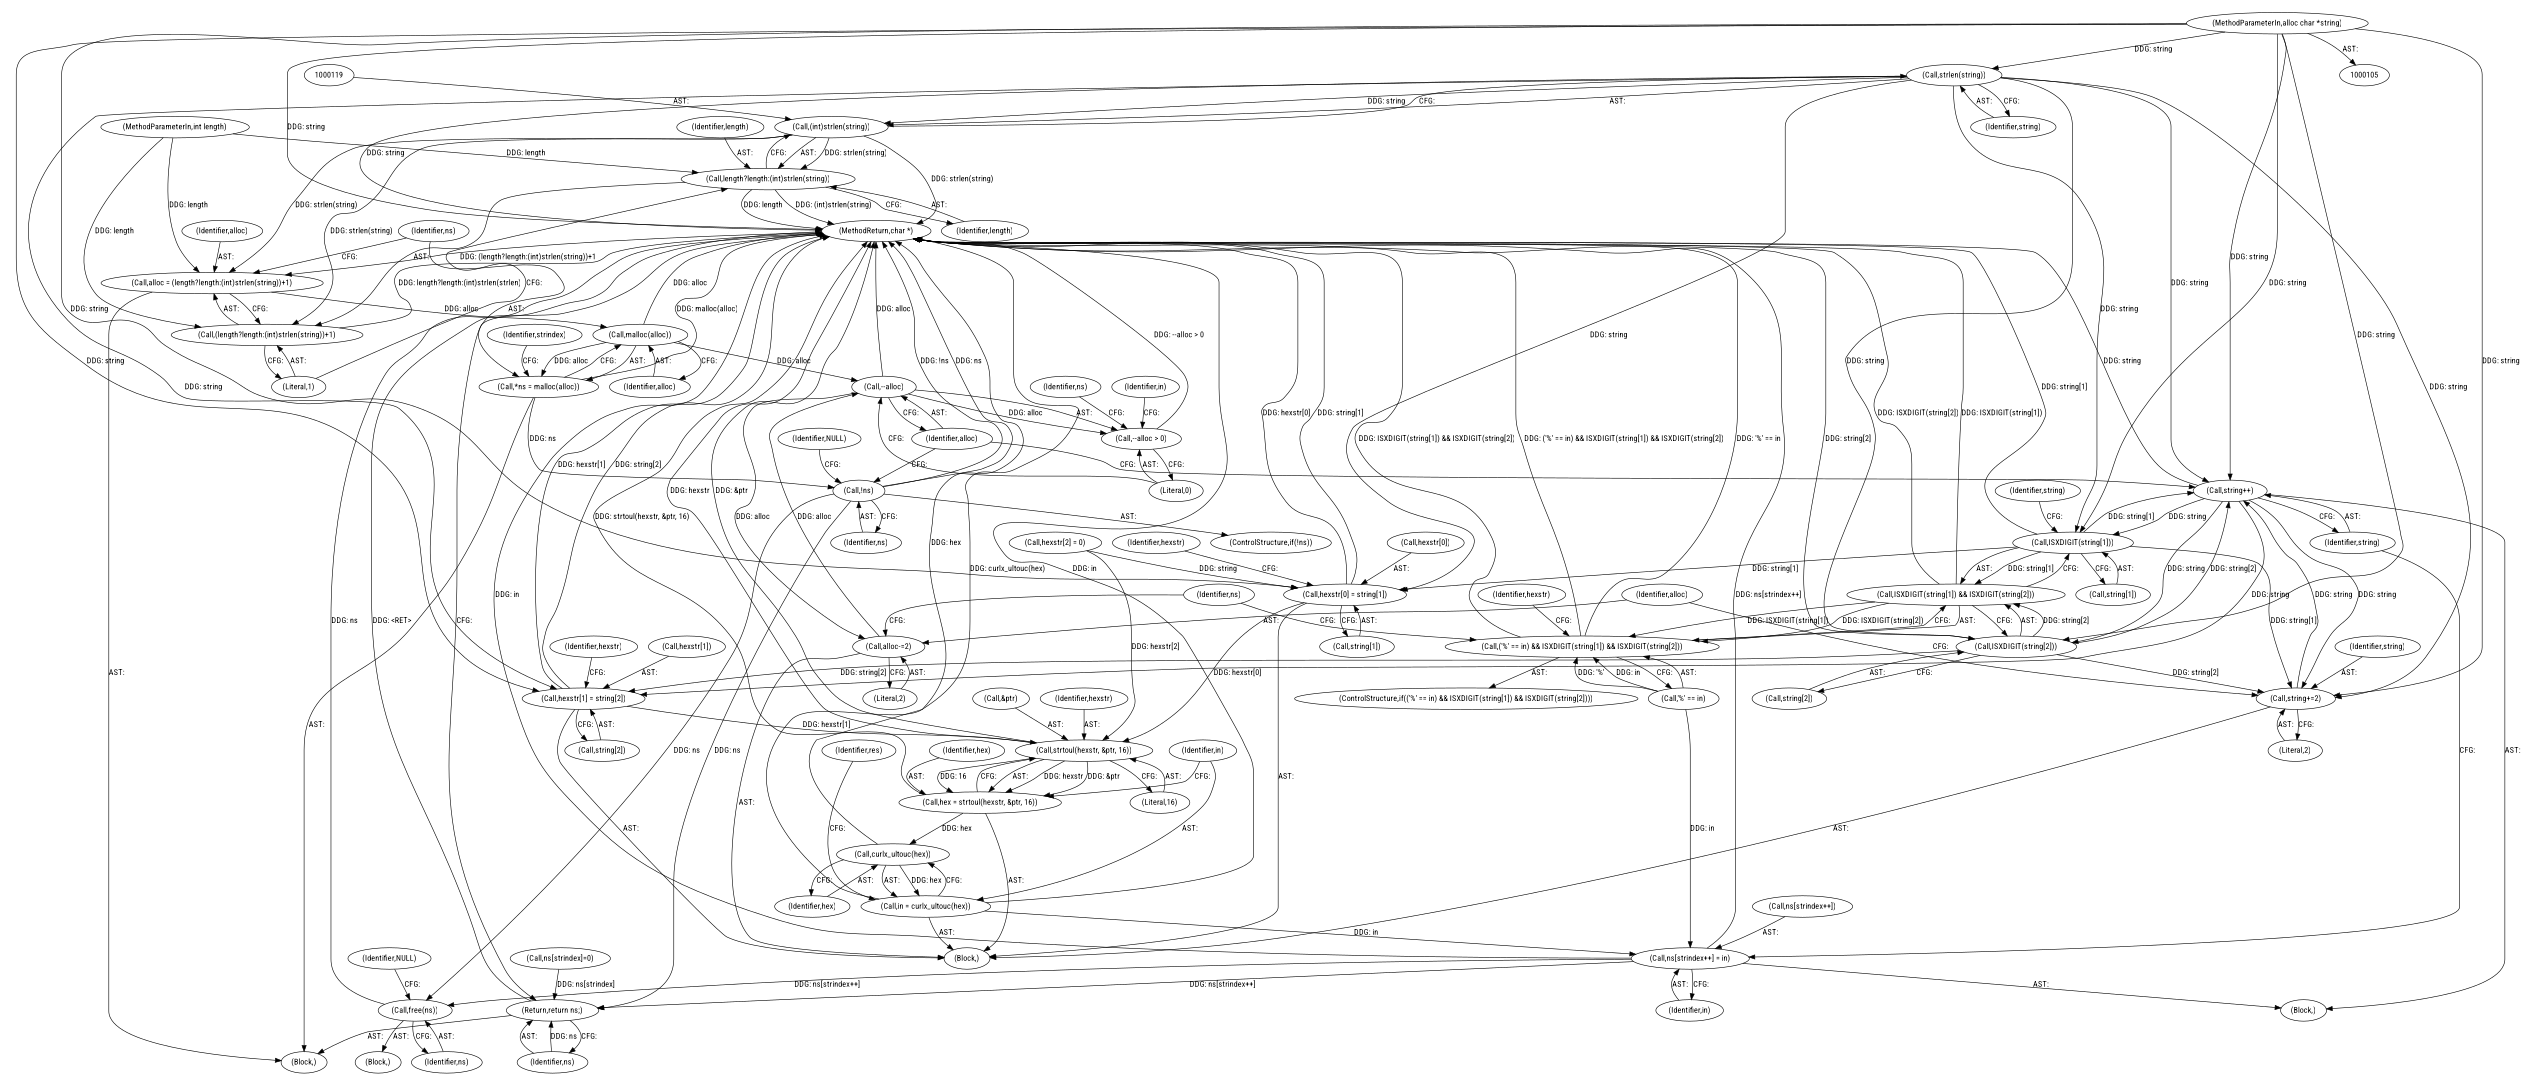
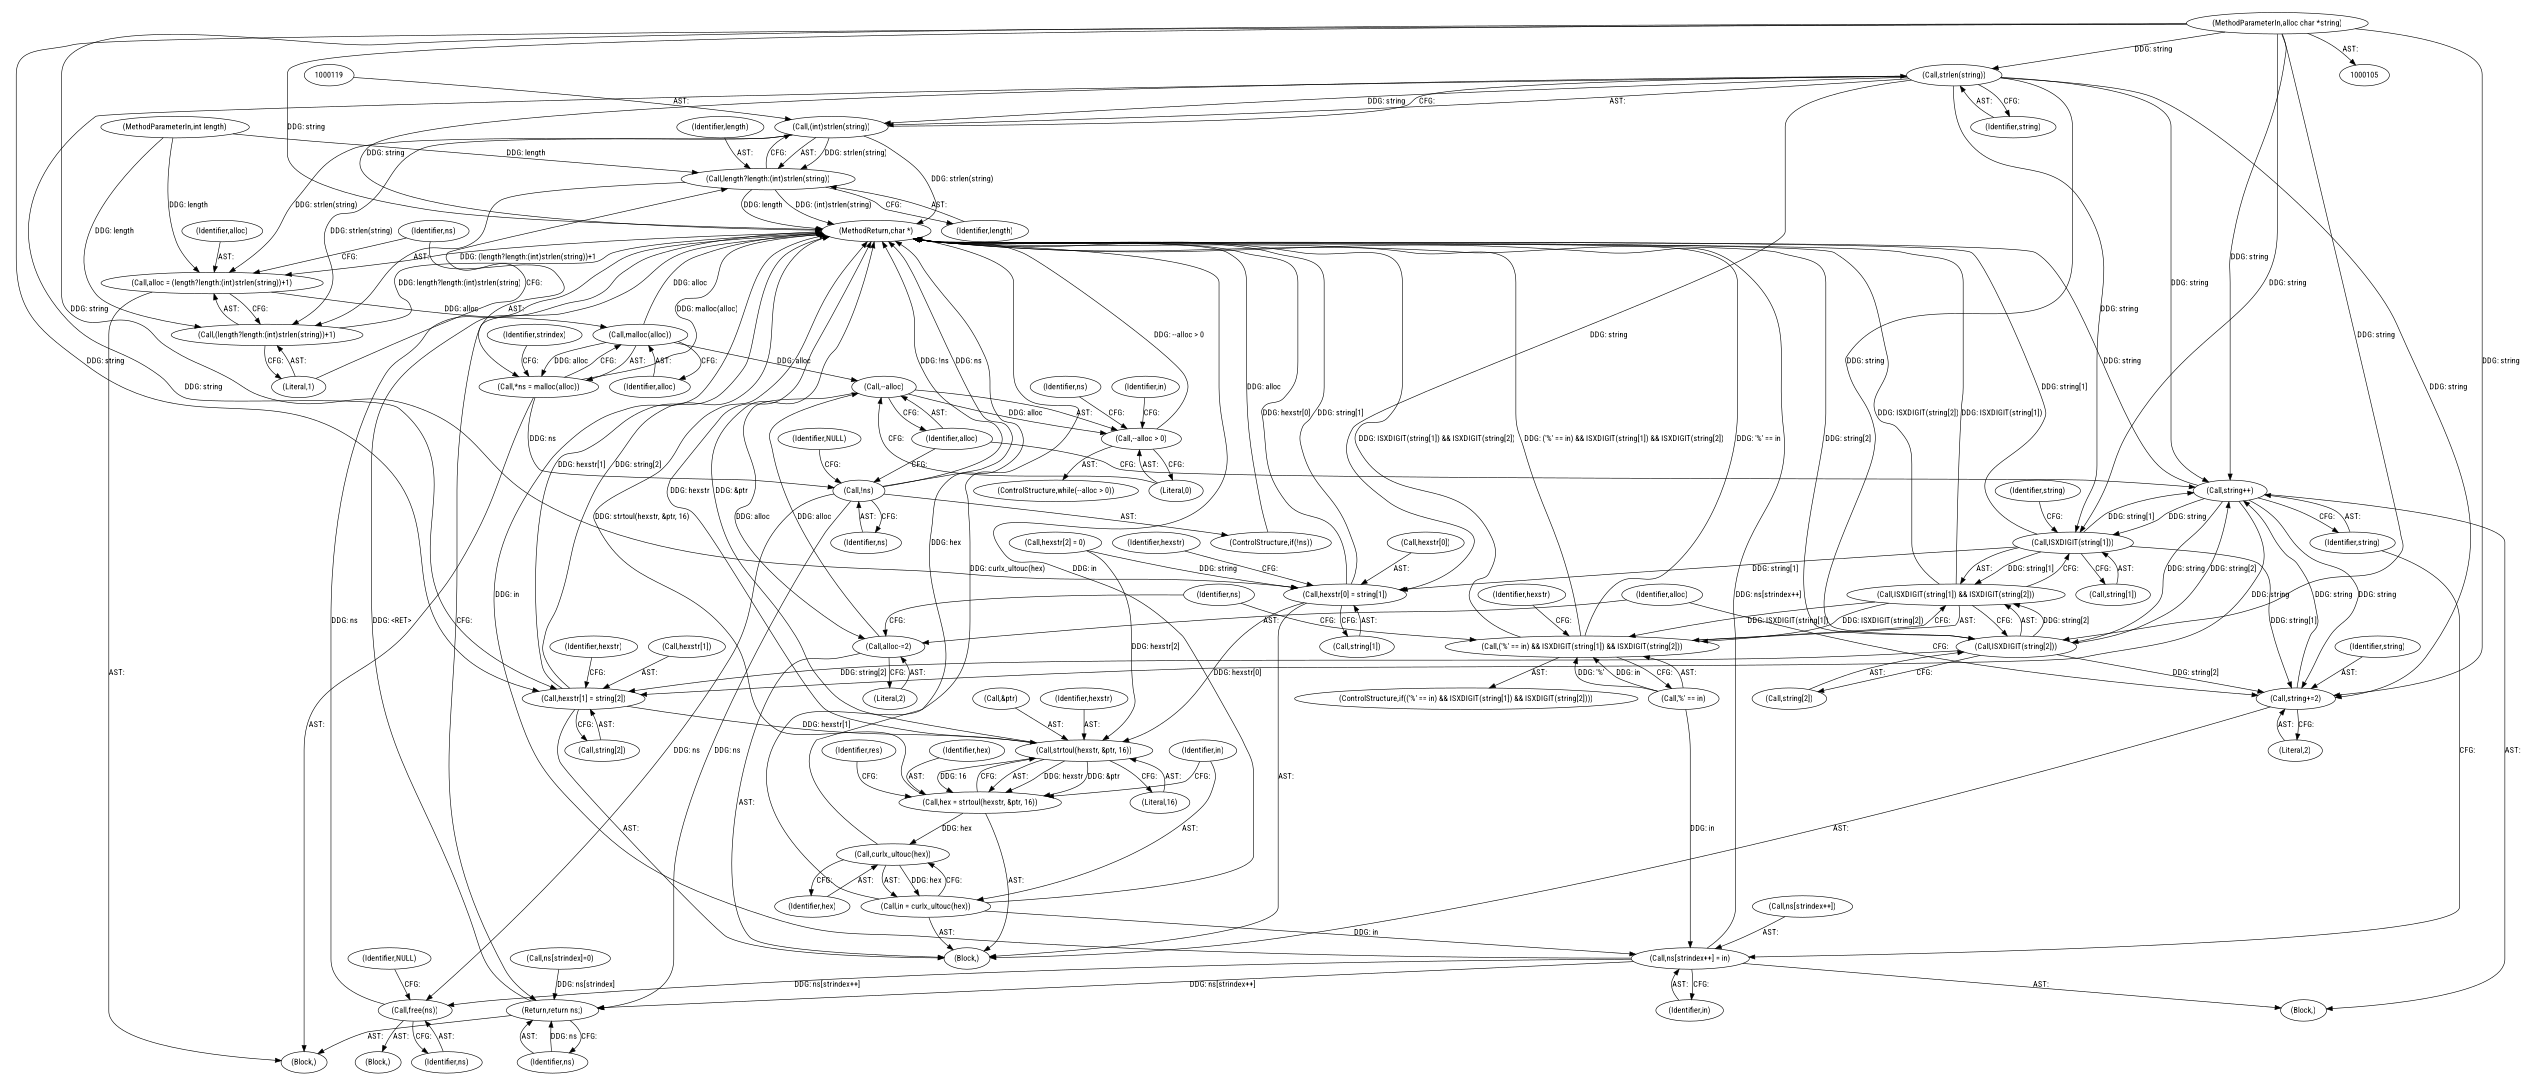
edge "(Call,(length?length:(int)strlen(string))+1)" -> "(MethodReturn,char *)": label "DDG: length?length:(int)strlen(strlen)" -> "DDG: length?length:(int)strlen(string)"
edge "(Call,--alloc)" -> "(MethodReturn,char *)": now "(ControlStructure,if(!ns))" -> "(MethodReturn,char *)"
node "(ControlStructure,while(--alloc > 0))": added
edge "(Identifier,res)" -> "(Call,in = curlx_ultouc(hex))": now "(Identifier,res)" -> "(Call,hex = strtoul(hexstr, &ptr, 16))"
